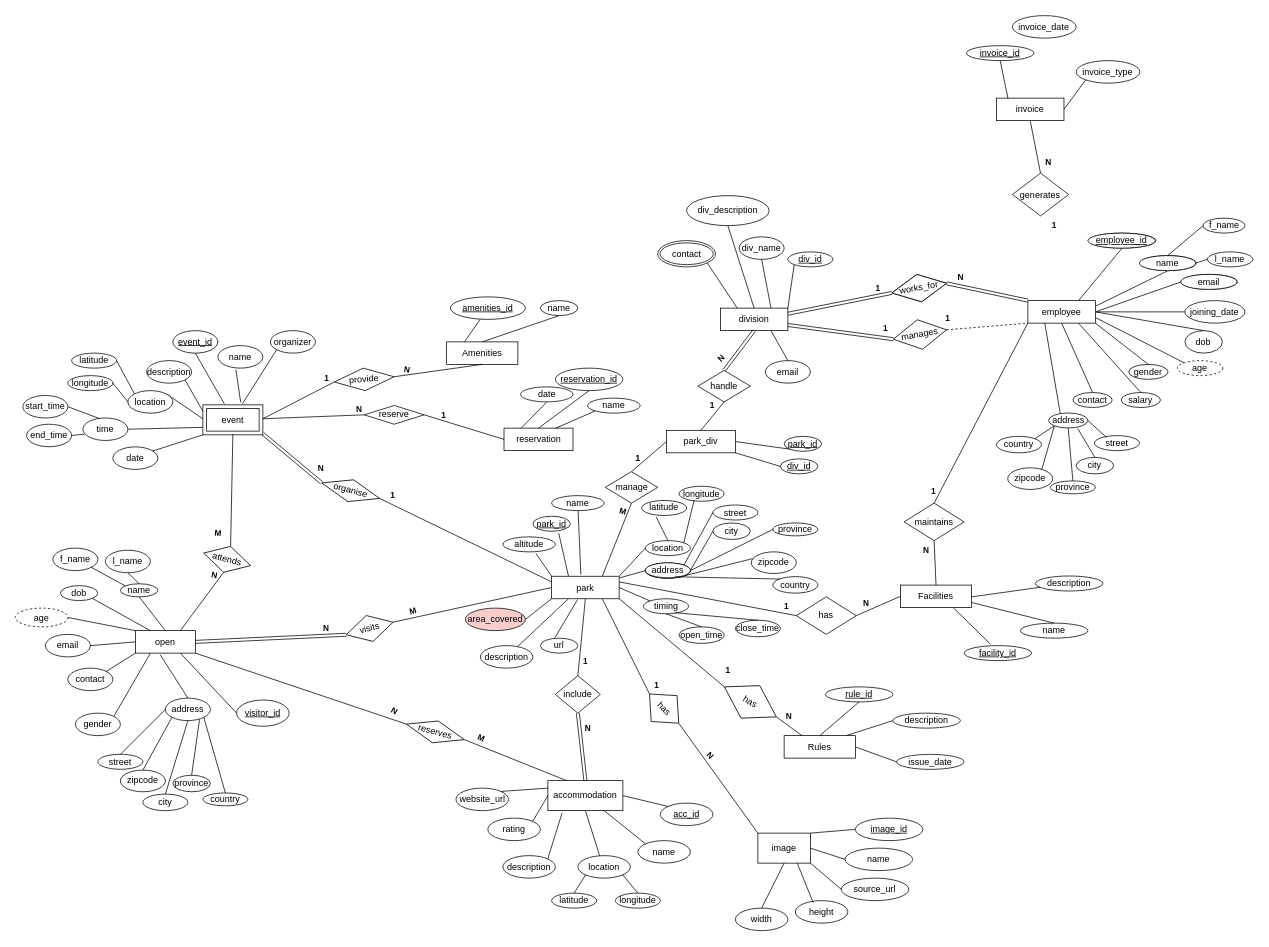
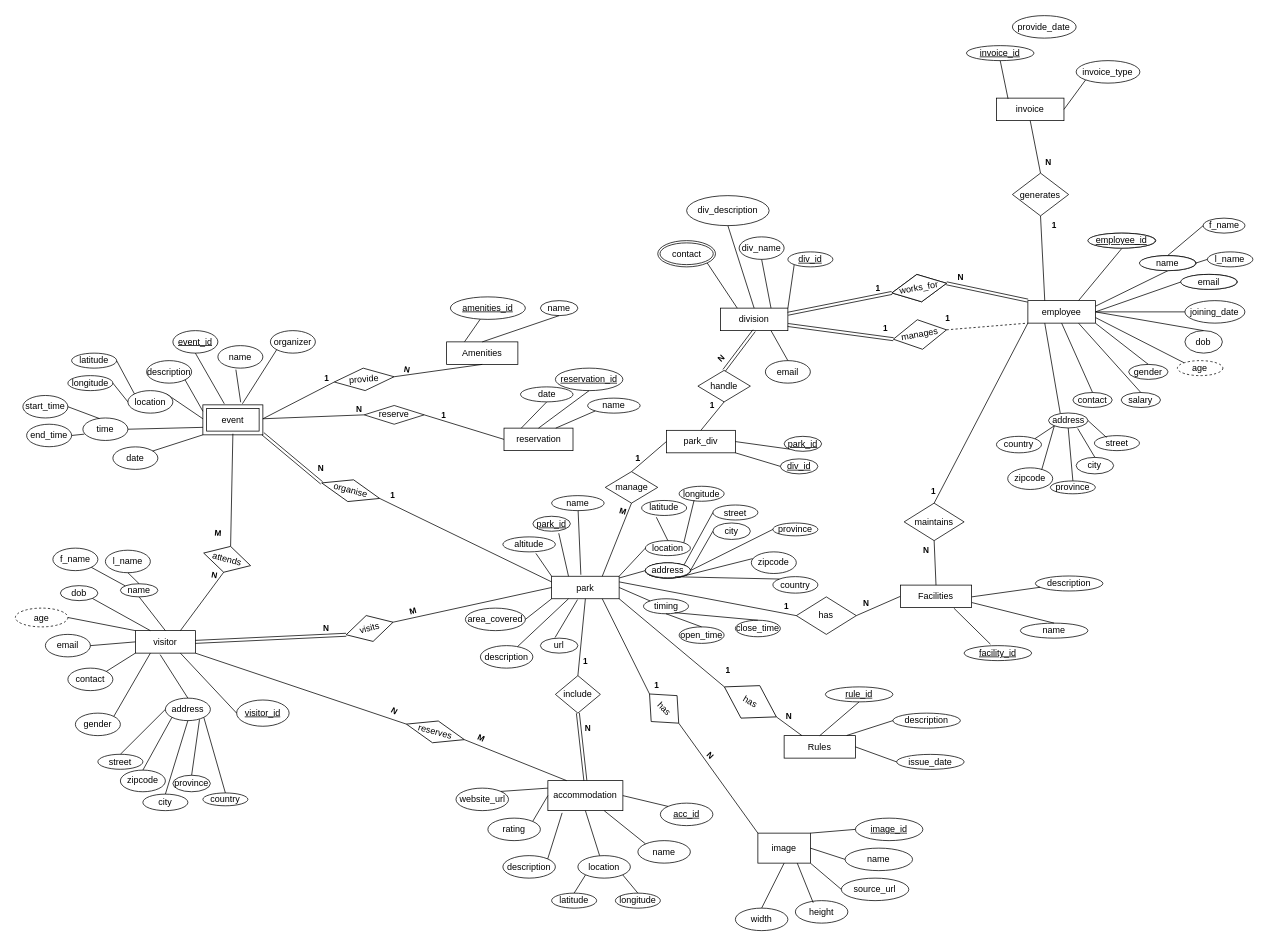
node "invoice_date": label "invoice_date" -> "provide_date"
edge "generates" -- "employee": added
node "area_covered": fillcolor #f8cecc -> #ffffff
node "open": label "open" -> "visitor"
